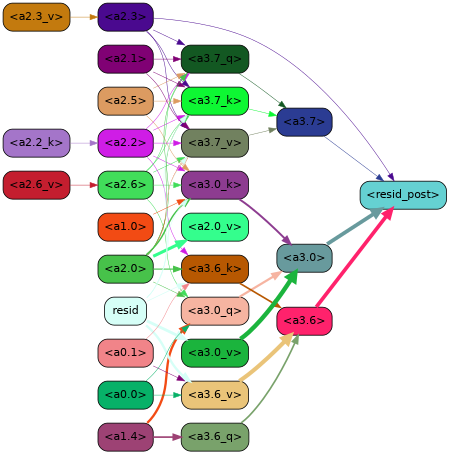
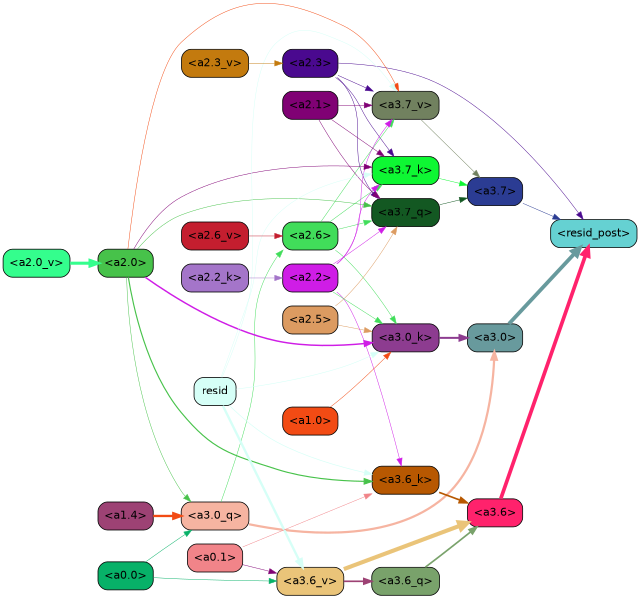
edge "<a2.5>" -> "<a3.7_k>": removed
edge "<a2.2>" -> "<a3.0_k>": color #cf1de6 -> #41dd5a
edge "<a2.0>" -> "<a3.7_k>": color #47c24a -> #800174
edge "<a2.0>" -> "<a3.0_k>": color #47c24a -> #cf1de6
edge "<a2.6>" -> "<a3.0_q>": reversed
edge "<a2.0>" -> "<a2.0_v>": reversed
node "<a3.0_v>": removed
edge "<a1.4>" -> "<a3.6_q>": now "<a3.6_v>" -> "<a3.6_q>"
